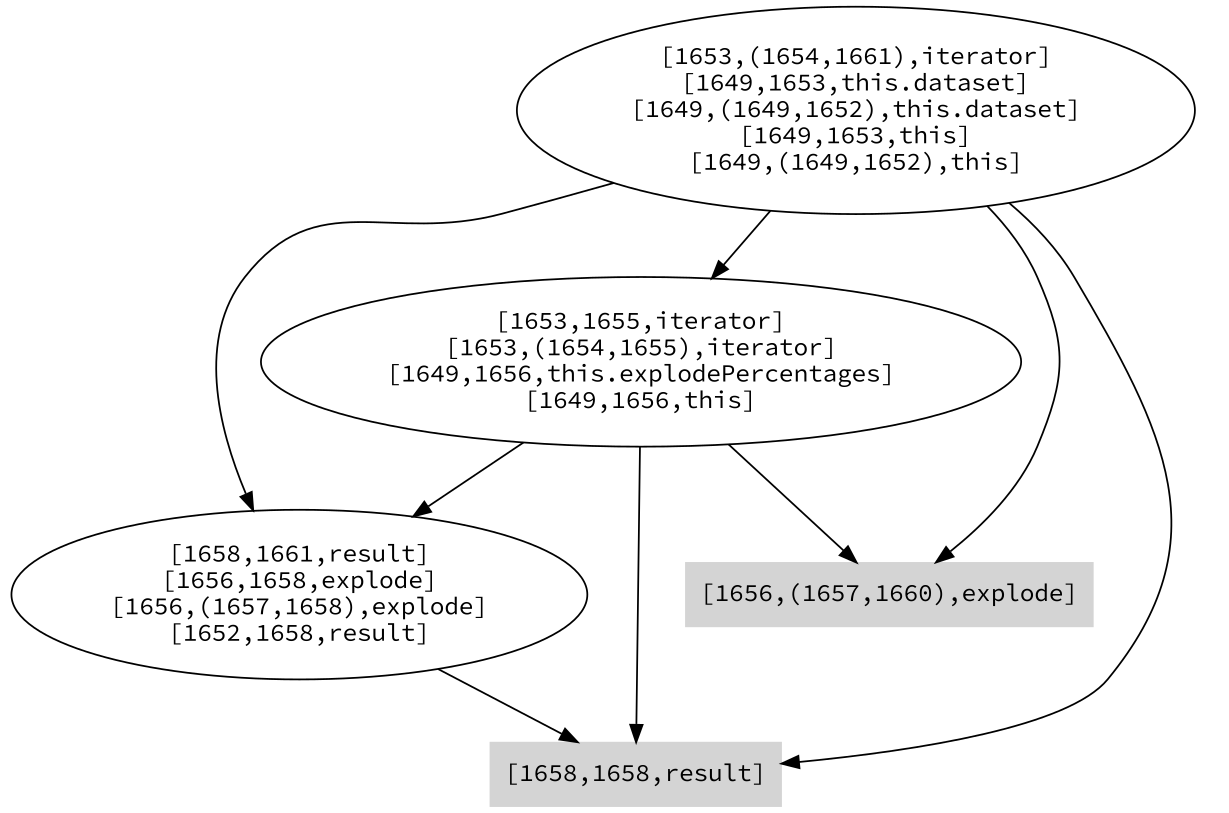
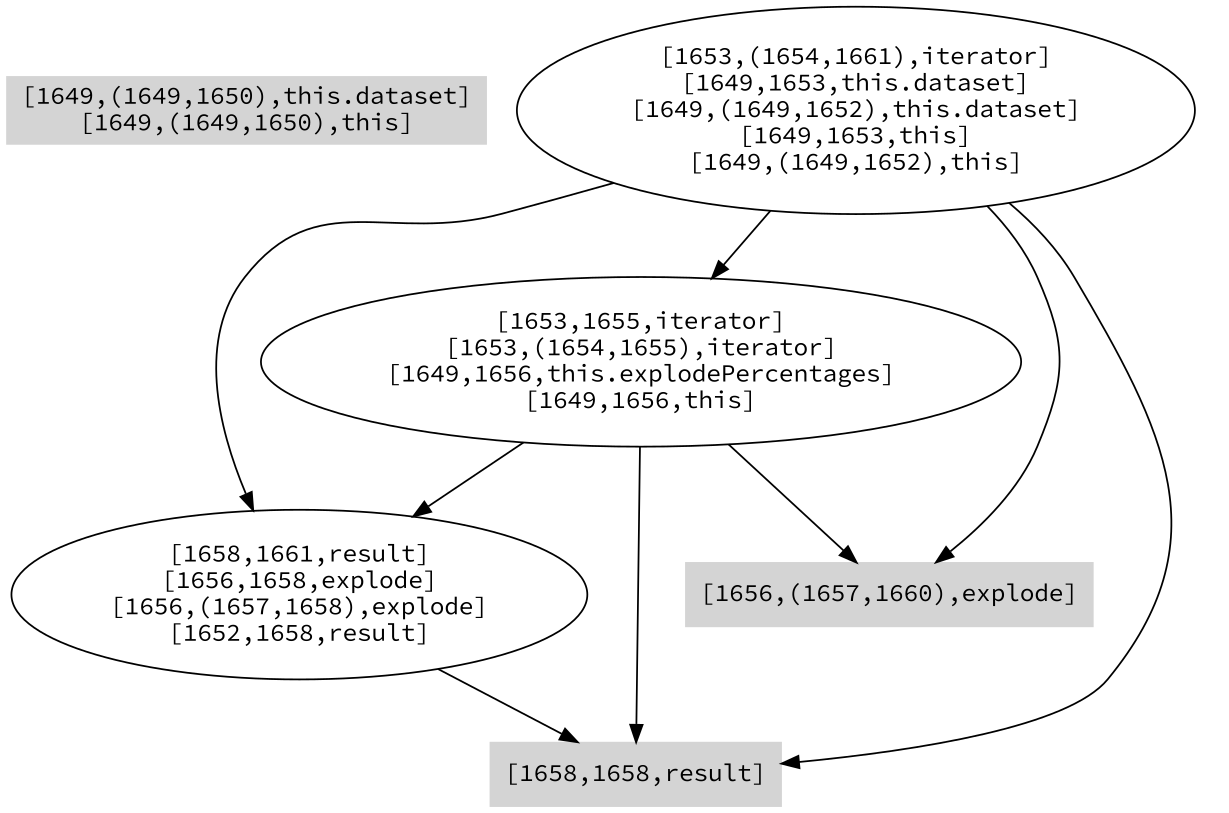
node "[1649,(1649,1650),this.dataset] [1649,(1649,1650),this]": added
